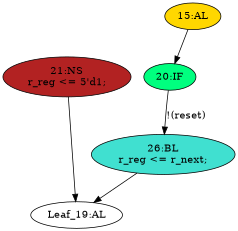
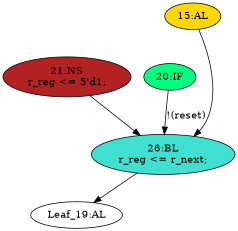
edge "15:AL" -> "20:IF": now "15:AL" -> "26:BL r_reg <= r_next;"
edge "21:NS r_reg <= 5'd1;" -> "Leaf_19:AL": now "21:NS r_reg <= 5'd1;" -> "26:BL r_reg <= r_next;"
